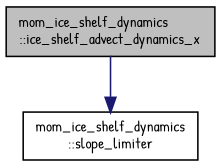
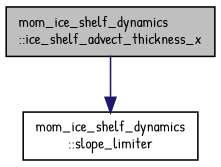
node "mom_ice_shelf_dynamics ::ice_shelf_advect_dynamics_x": label "mom_ice_shelf_dynamics ::ice_shelf_advect_dynamics_x" -> "mom_ice_shelf_dynamics ::ice_shelf_advect_thickness_x"
